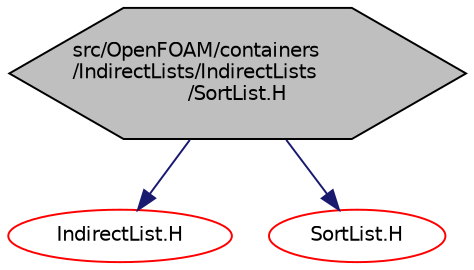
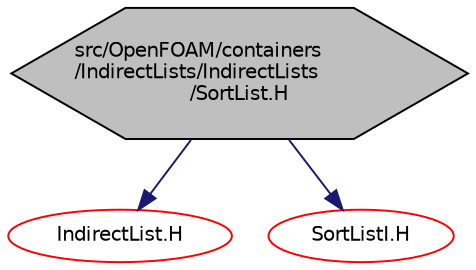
node "SortList.H": label "SortList.H" -> "SortListI.H"
